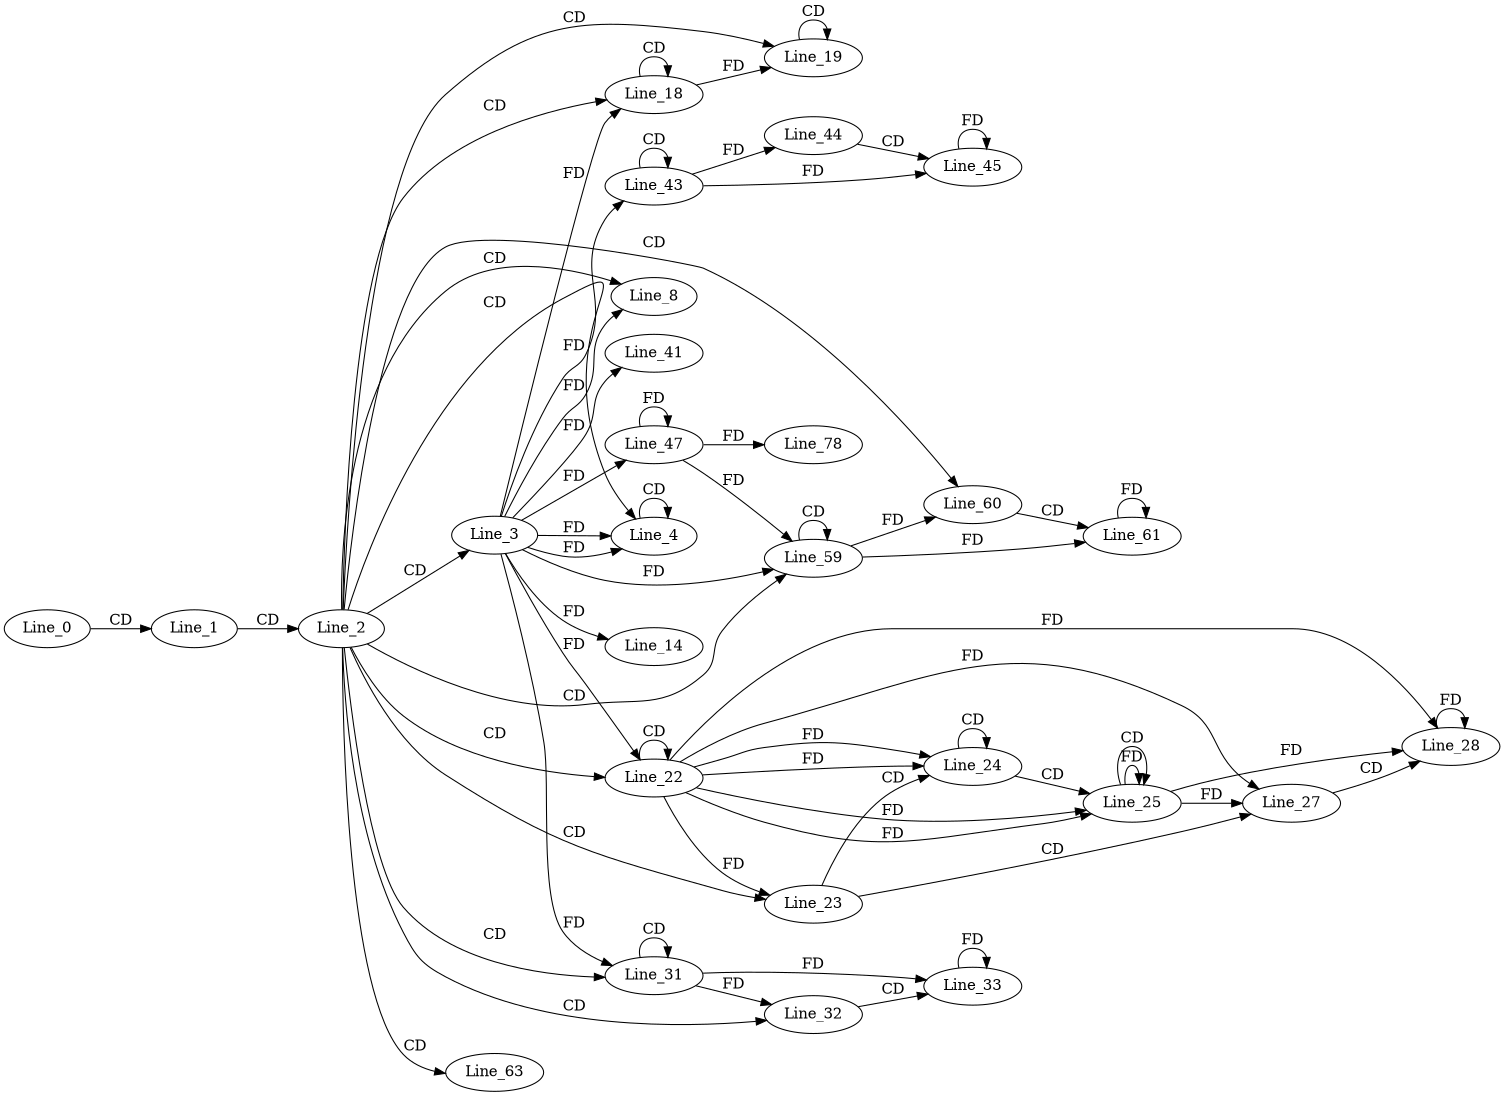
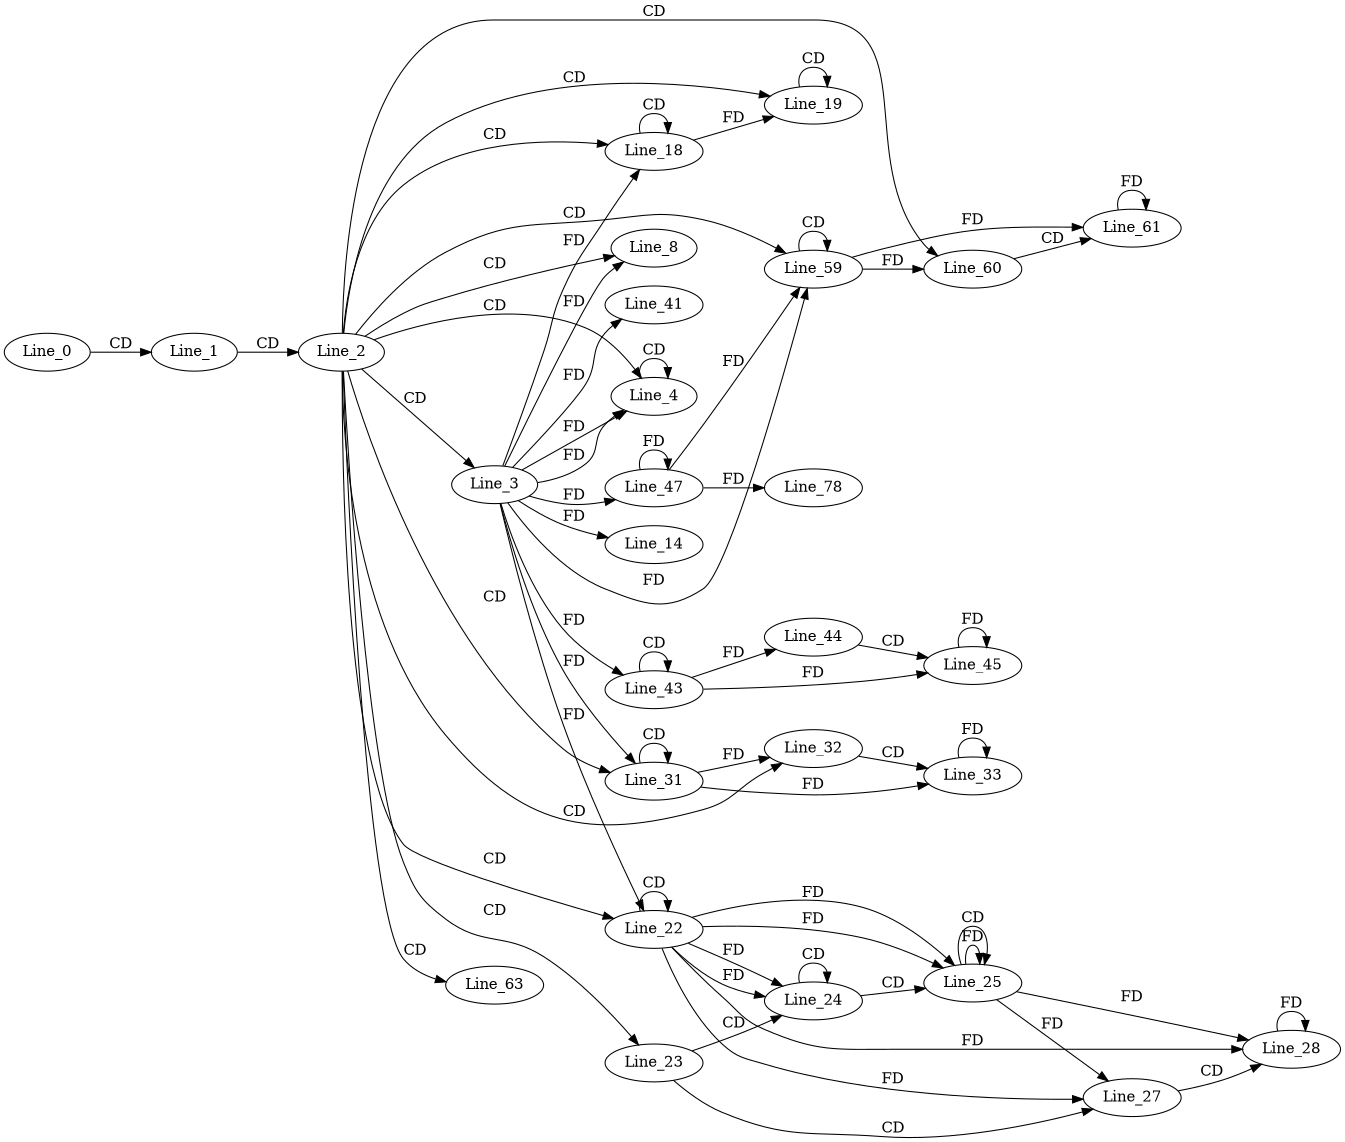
edge "Line_22" -> "Line_23": removed, label "FD"
